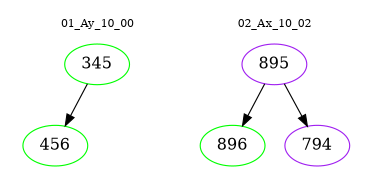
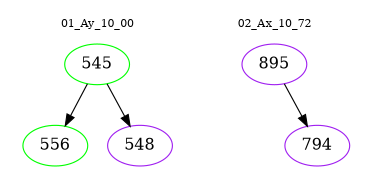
cluster "02_Ax_10_02": label "02_Ax_10_02" -> "02_Ax_10_72"
node "345": label "345" -> "545"
node "456": label "456" -> "556"
node "548": added
node "896": removed
